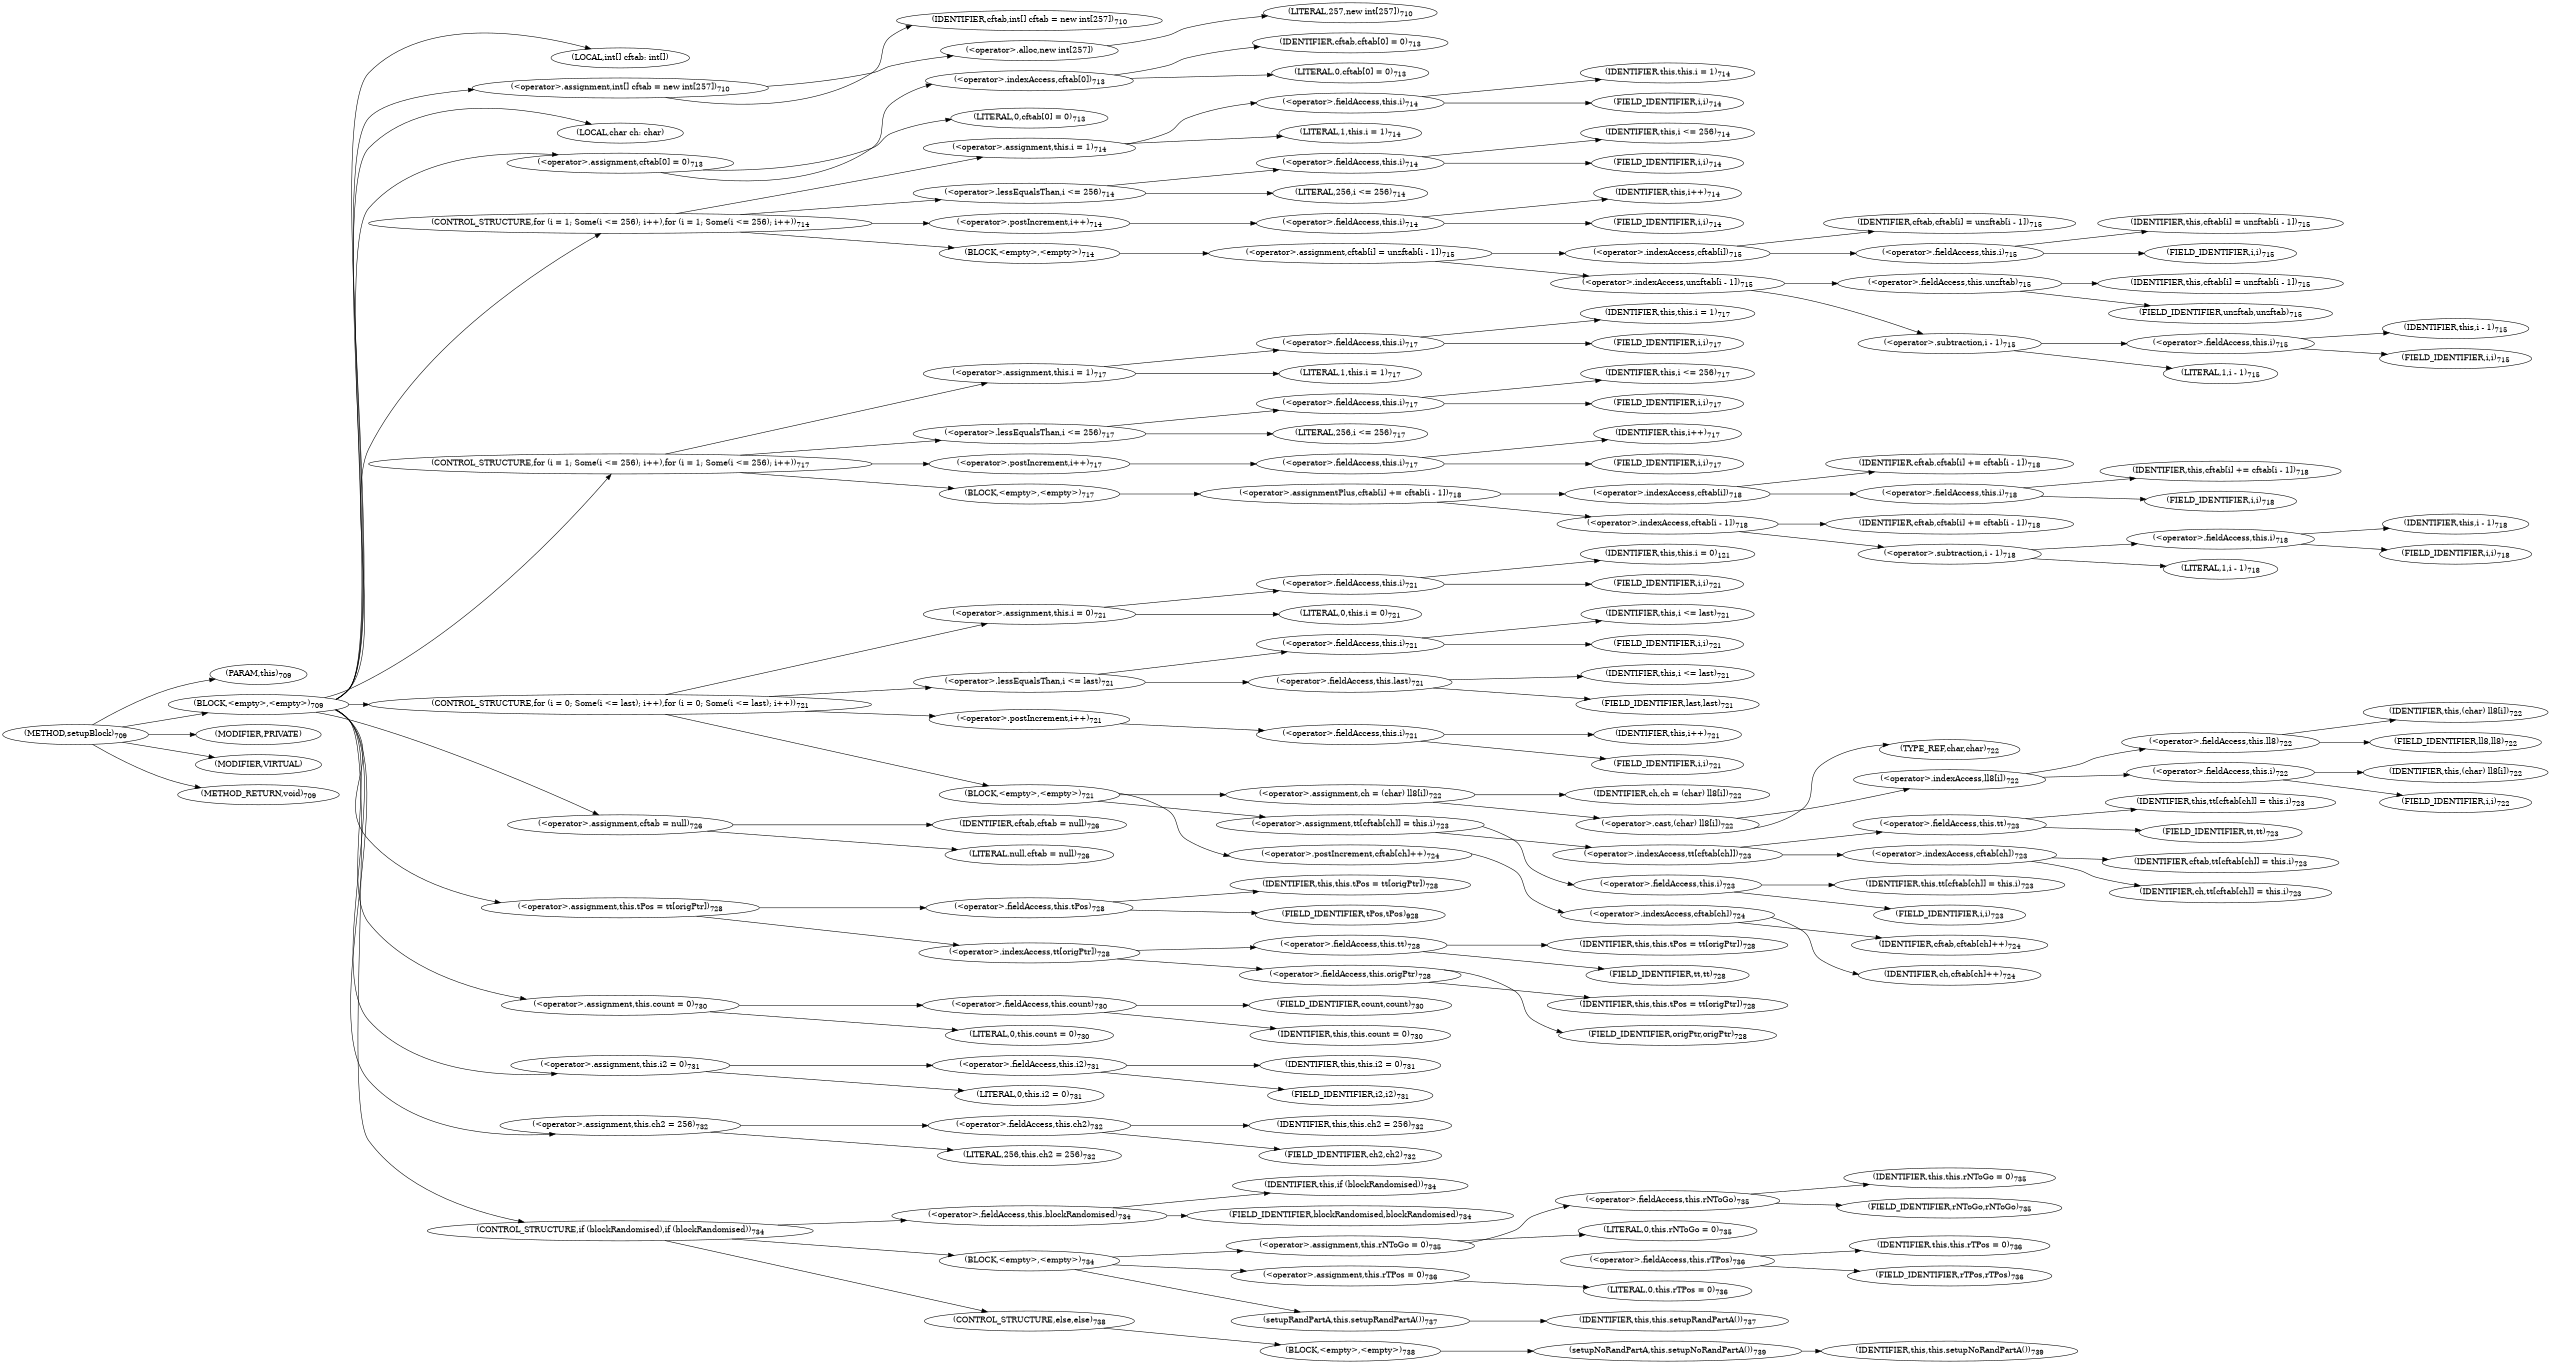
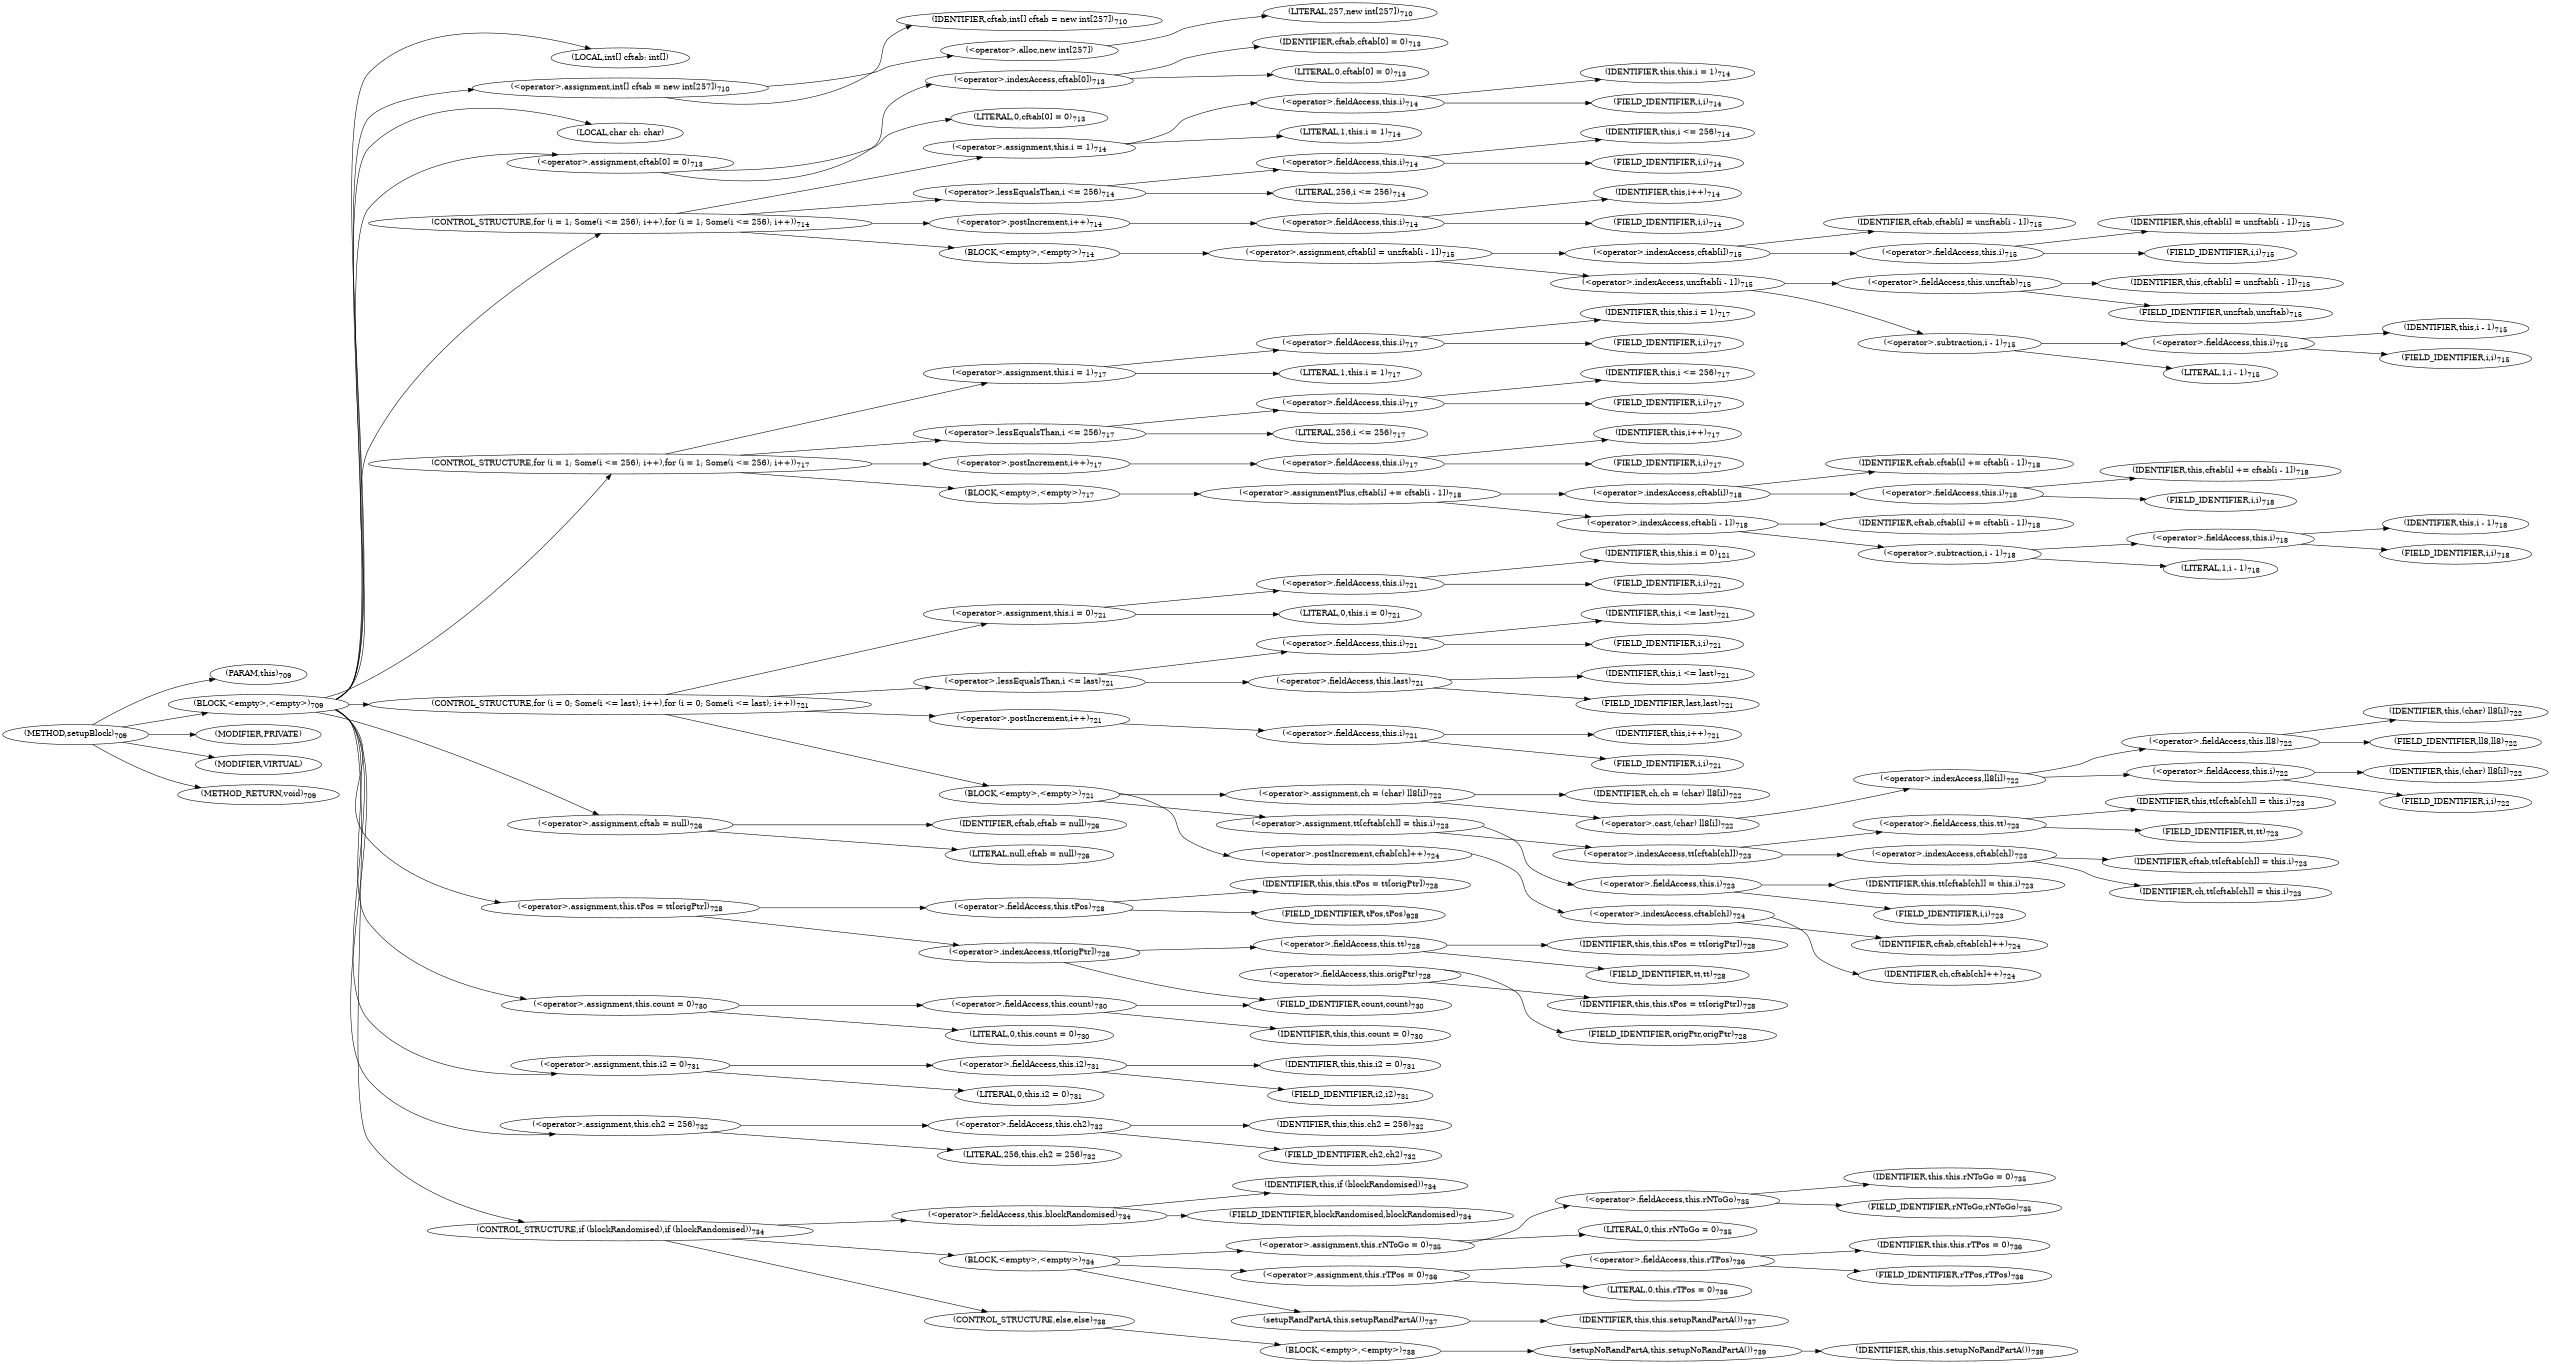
node "(TYPE_REF,char,char)": removed
edge "(<operator>.indexAccess,tt[origPtr])" -> "(<operator>.fieldAccess,this.origPtr)": now "(<operator>.indexAccess,tt[origPtr])" -> "(FIELD_IDENTIFIER,count,count)"
edge "(<operator>.assignment,this.rTPos = 0)" -> "(<operator>.fieldAccess,this.rTPos)": added
